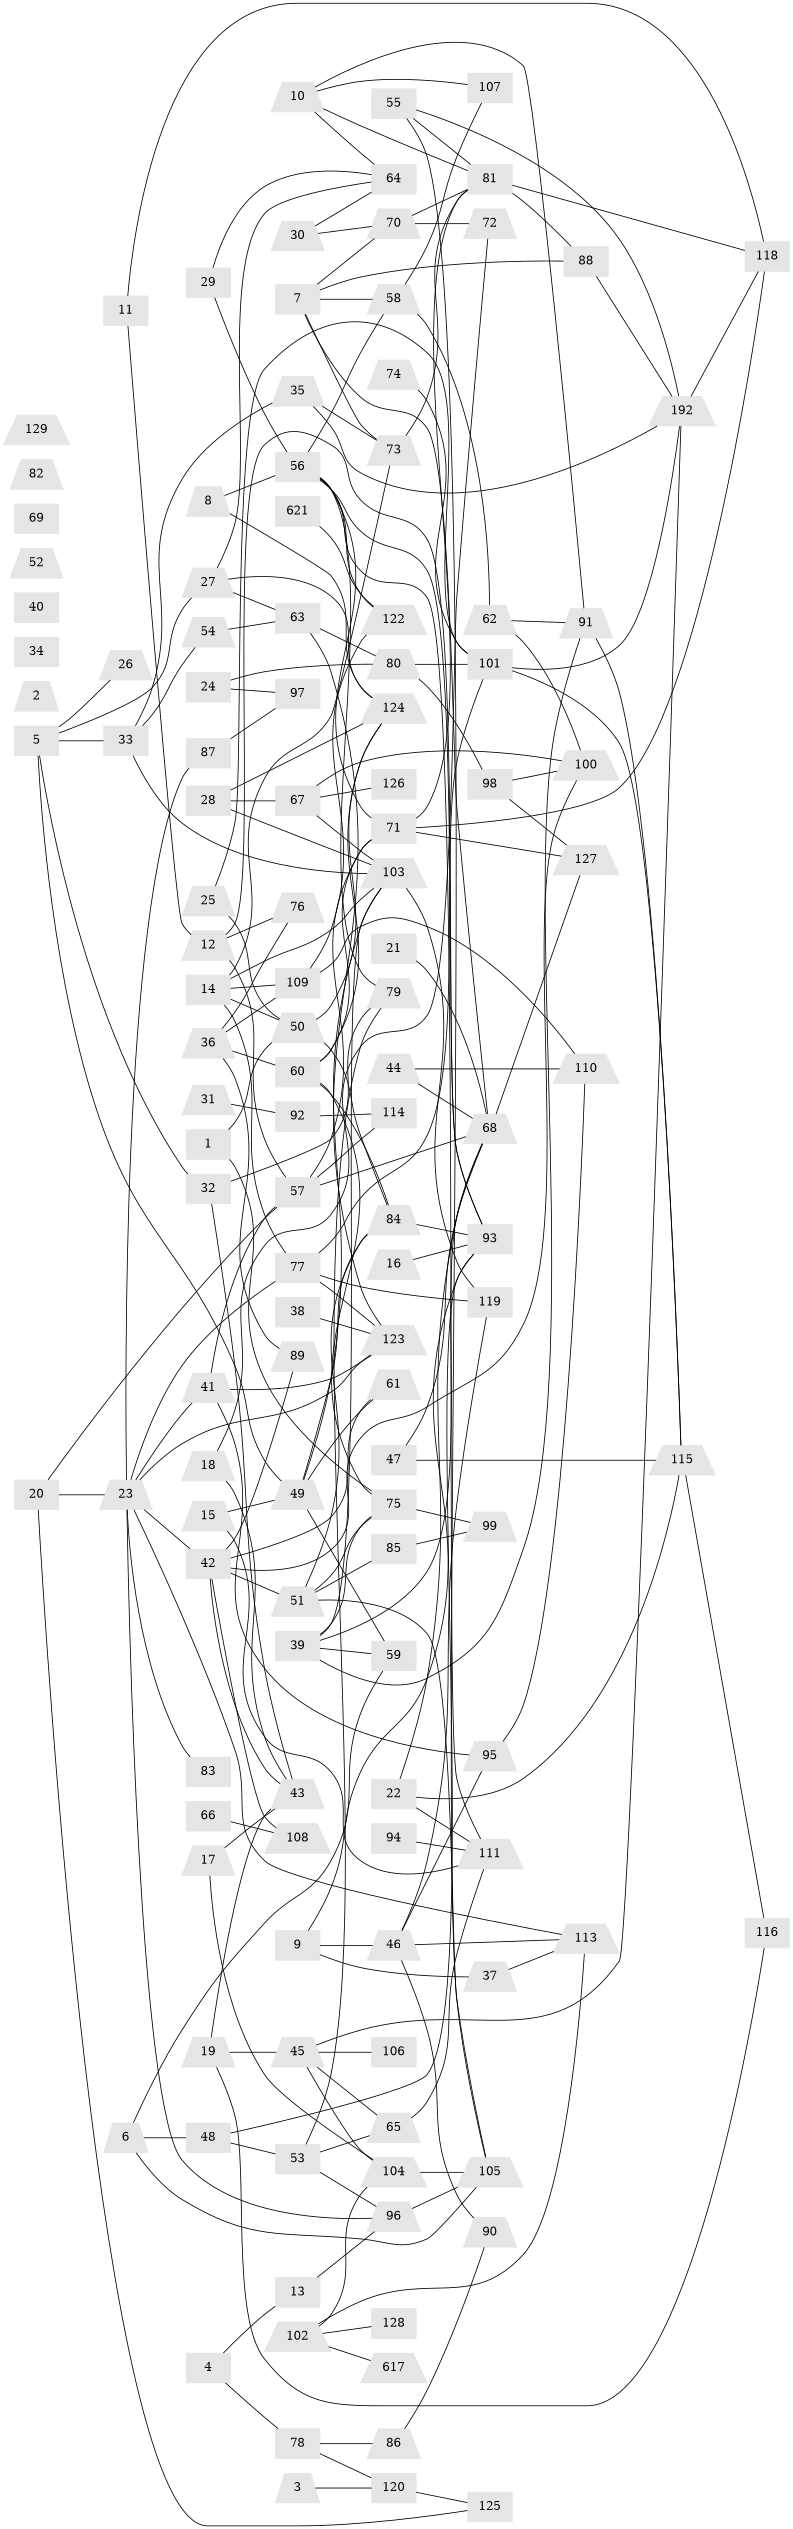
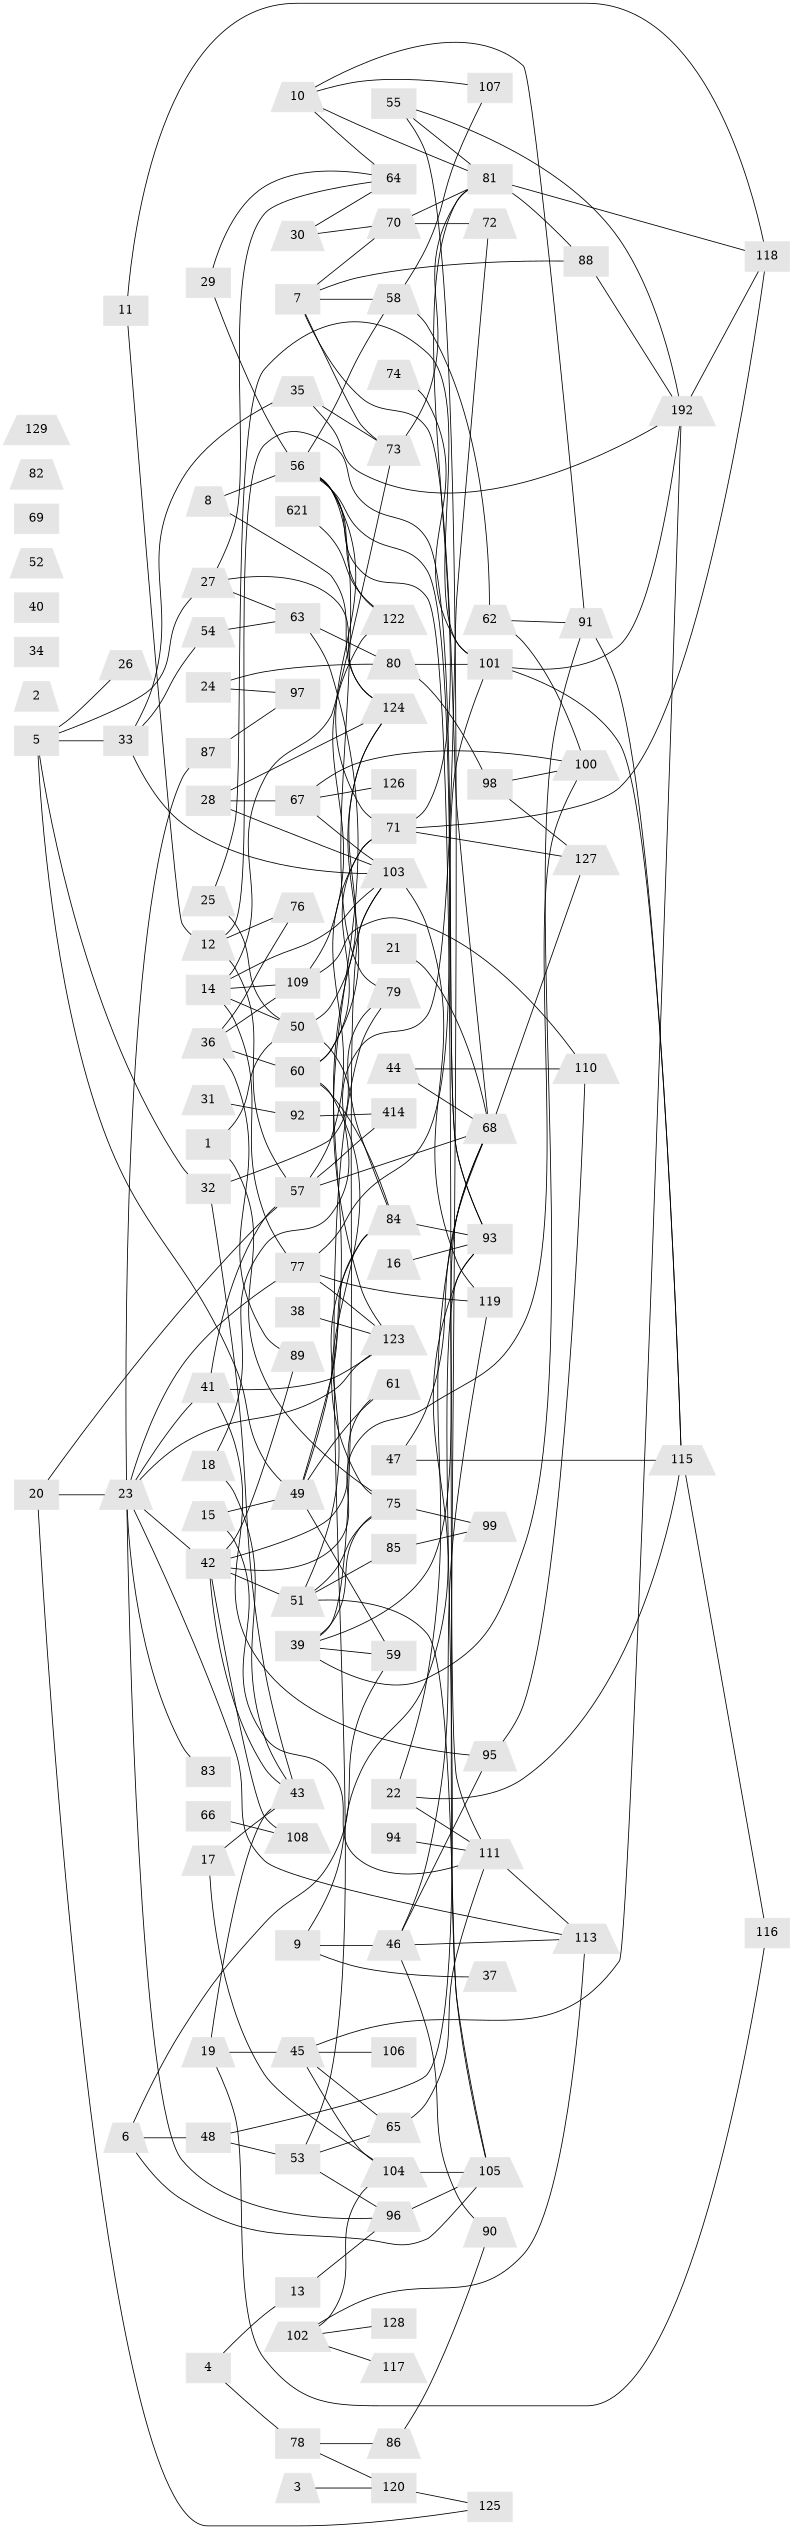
node "114": label "114" -> "414"
edge "113" -- "37": now "113" -- "111"
node "617": label "617" -> "117"
